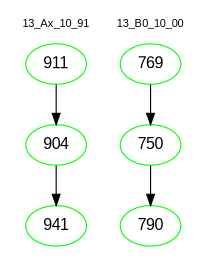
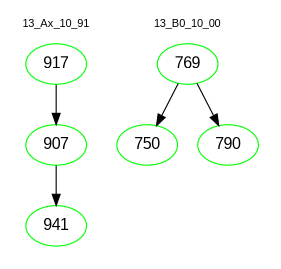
node "911": label "911" -> "917"
node "904": label "904" -> "907"
edge "750" -> "790": now "769" -> "790"
